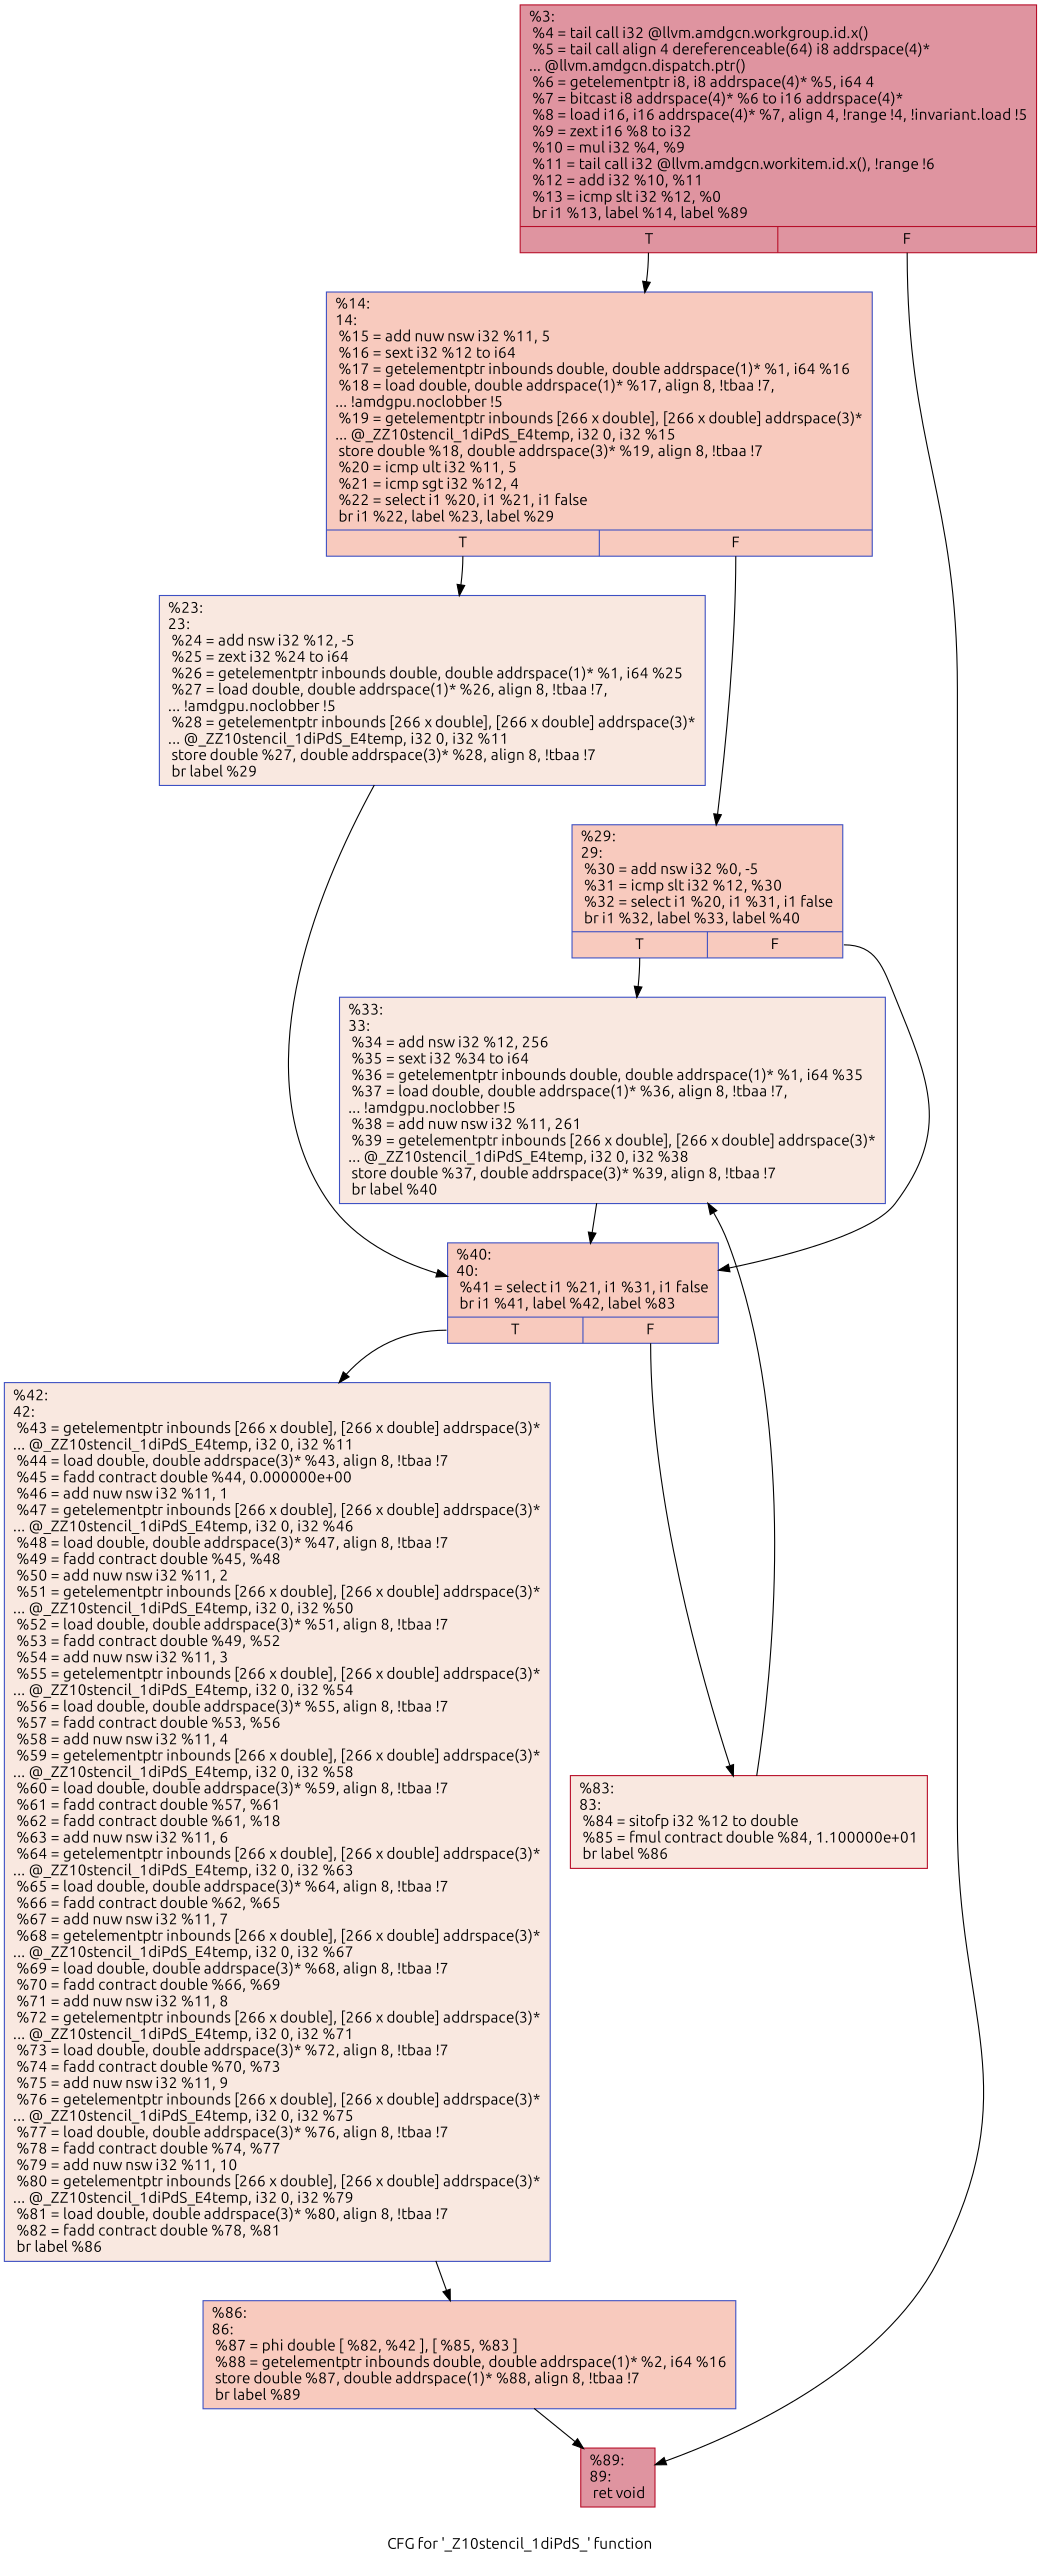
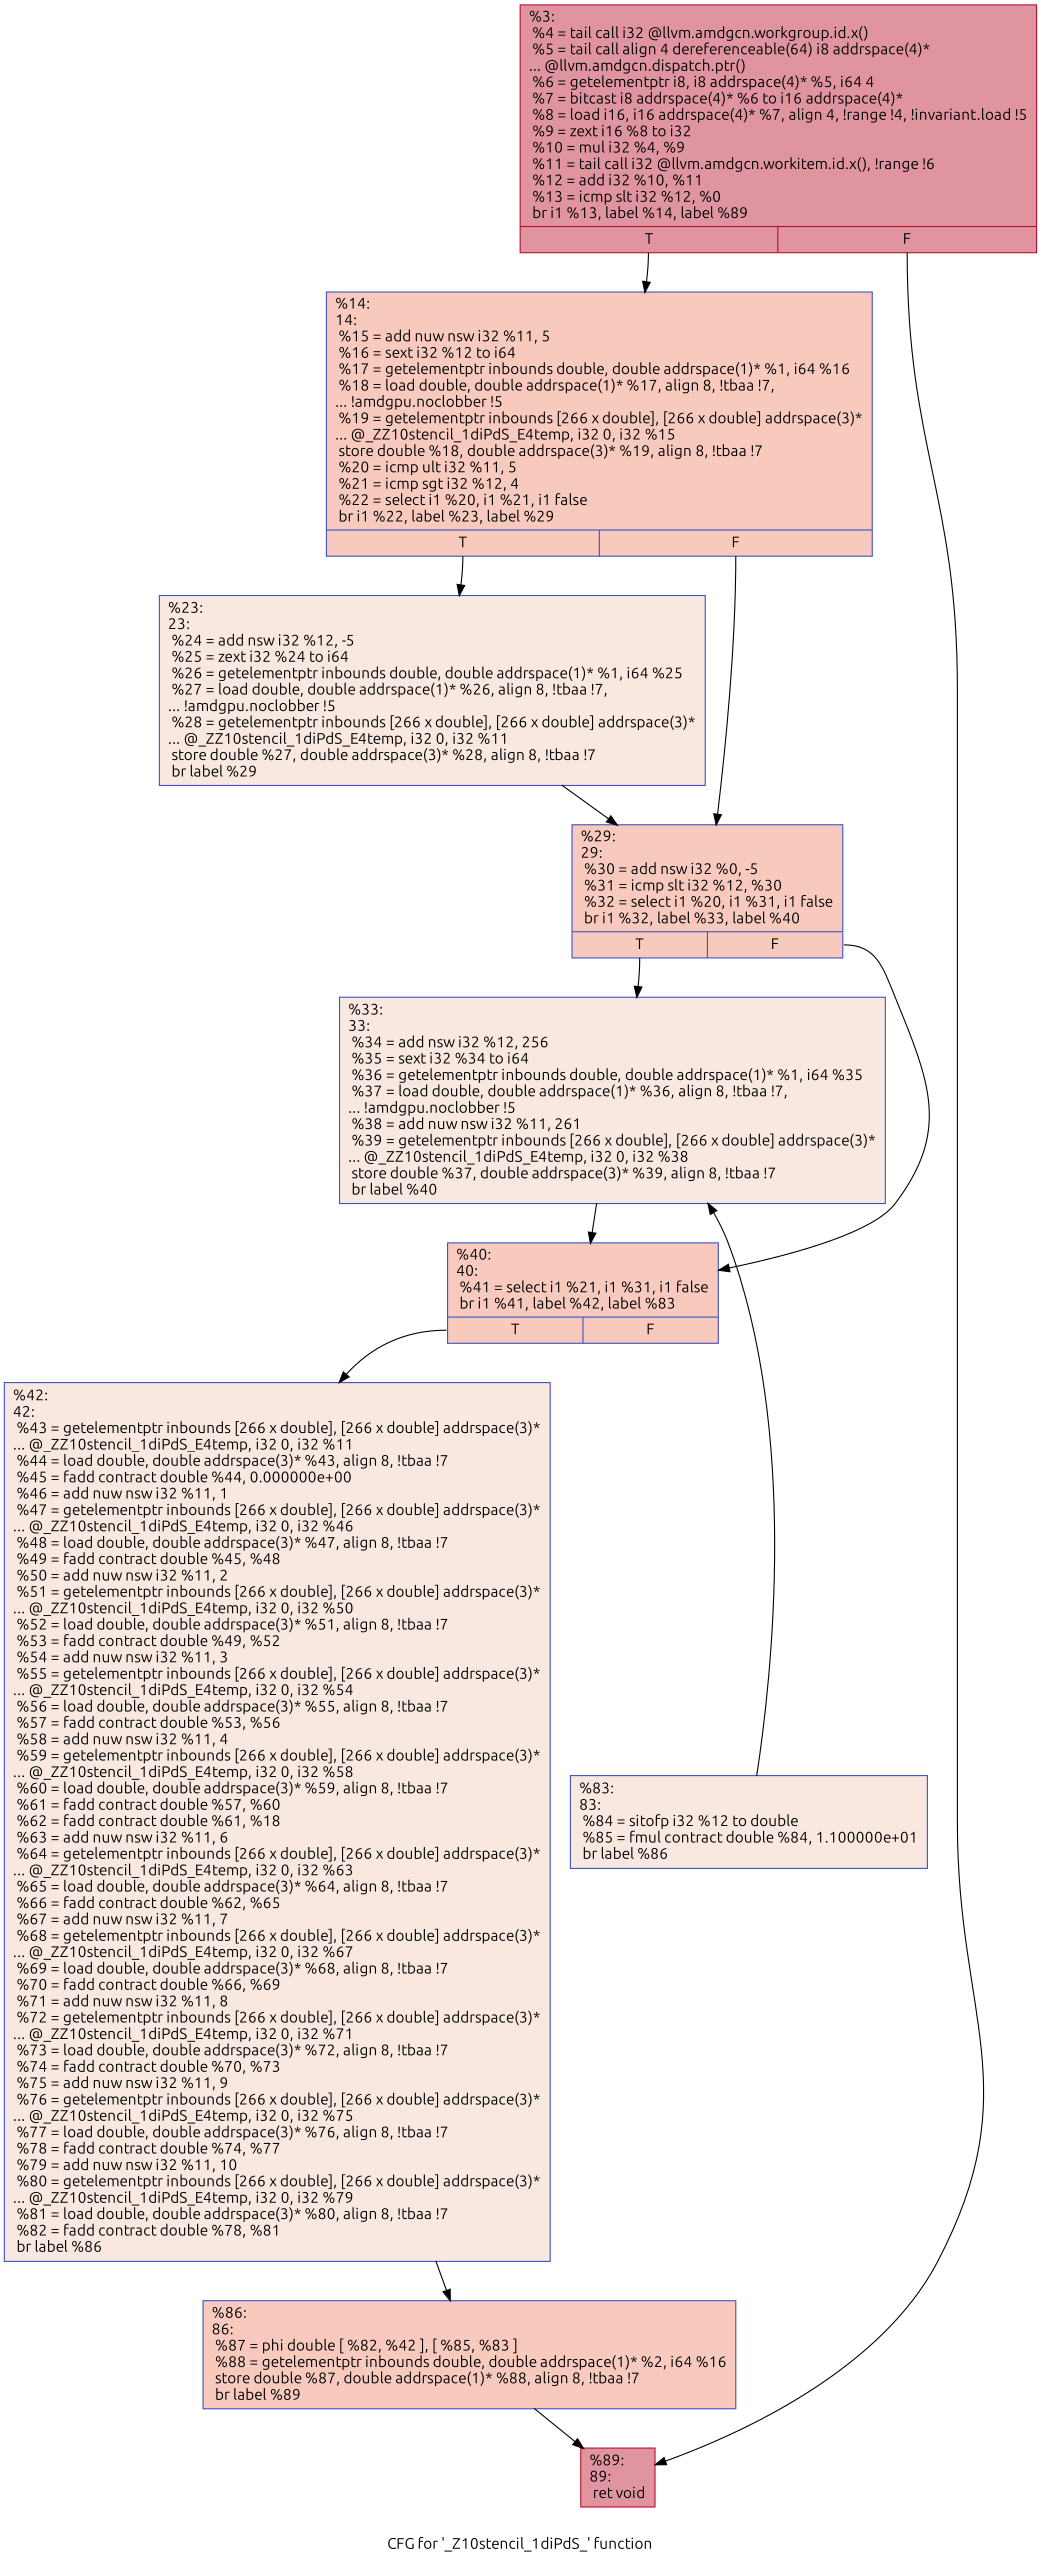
edge "%23:" -> "%40:": now "%23:" -> "%29:"
edge "%40:" -> "%83:": removed
node "%42:": text "%61 = fadd contract double %57, %61" -> "%61 = fadd contract double %57, %60"
node "%83:": color #b70d28ff -> #3d50c3ff
